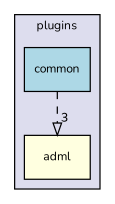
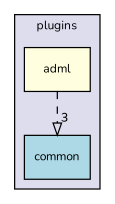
edge "common" -> "adml": reversed
